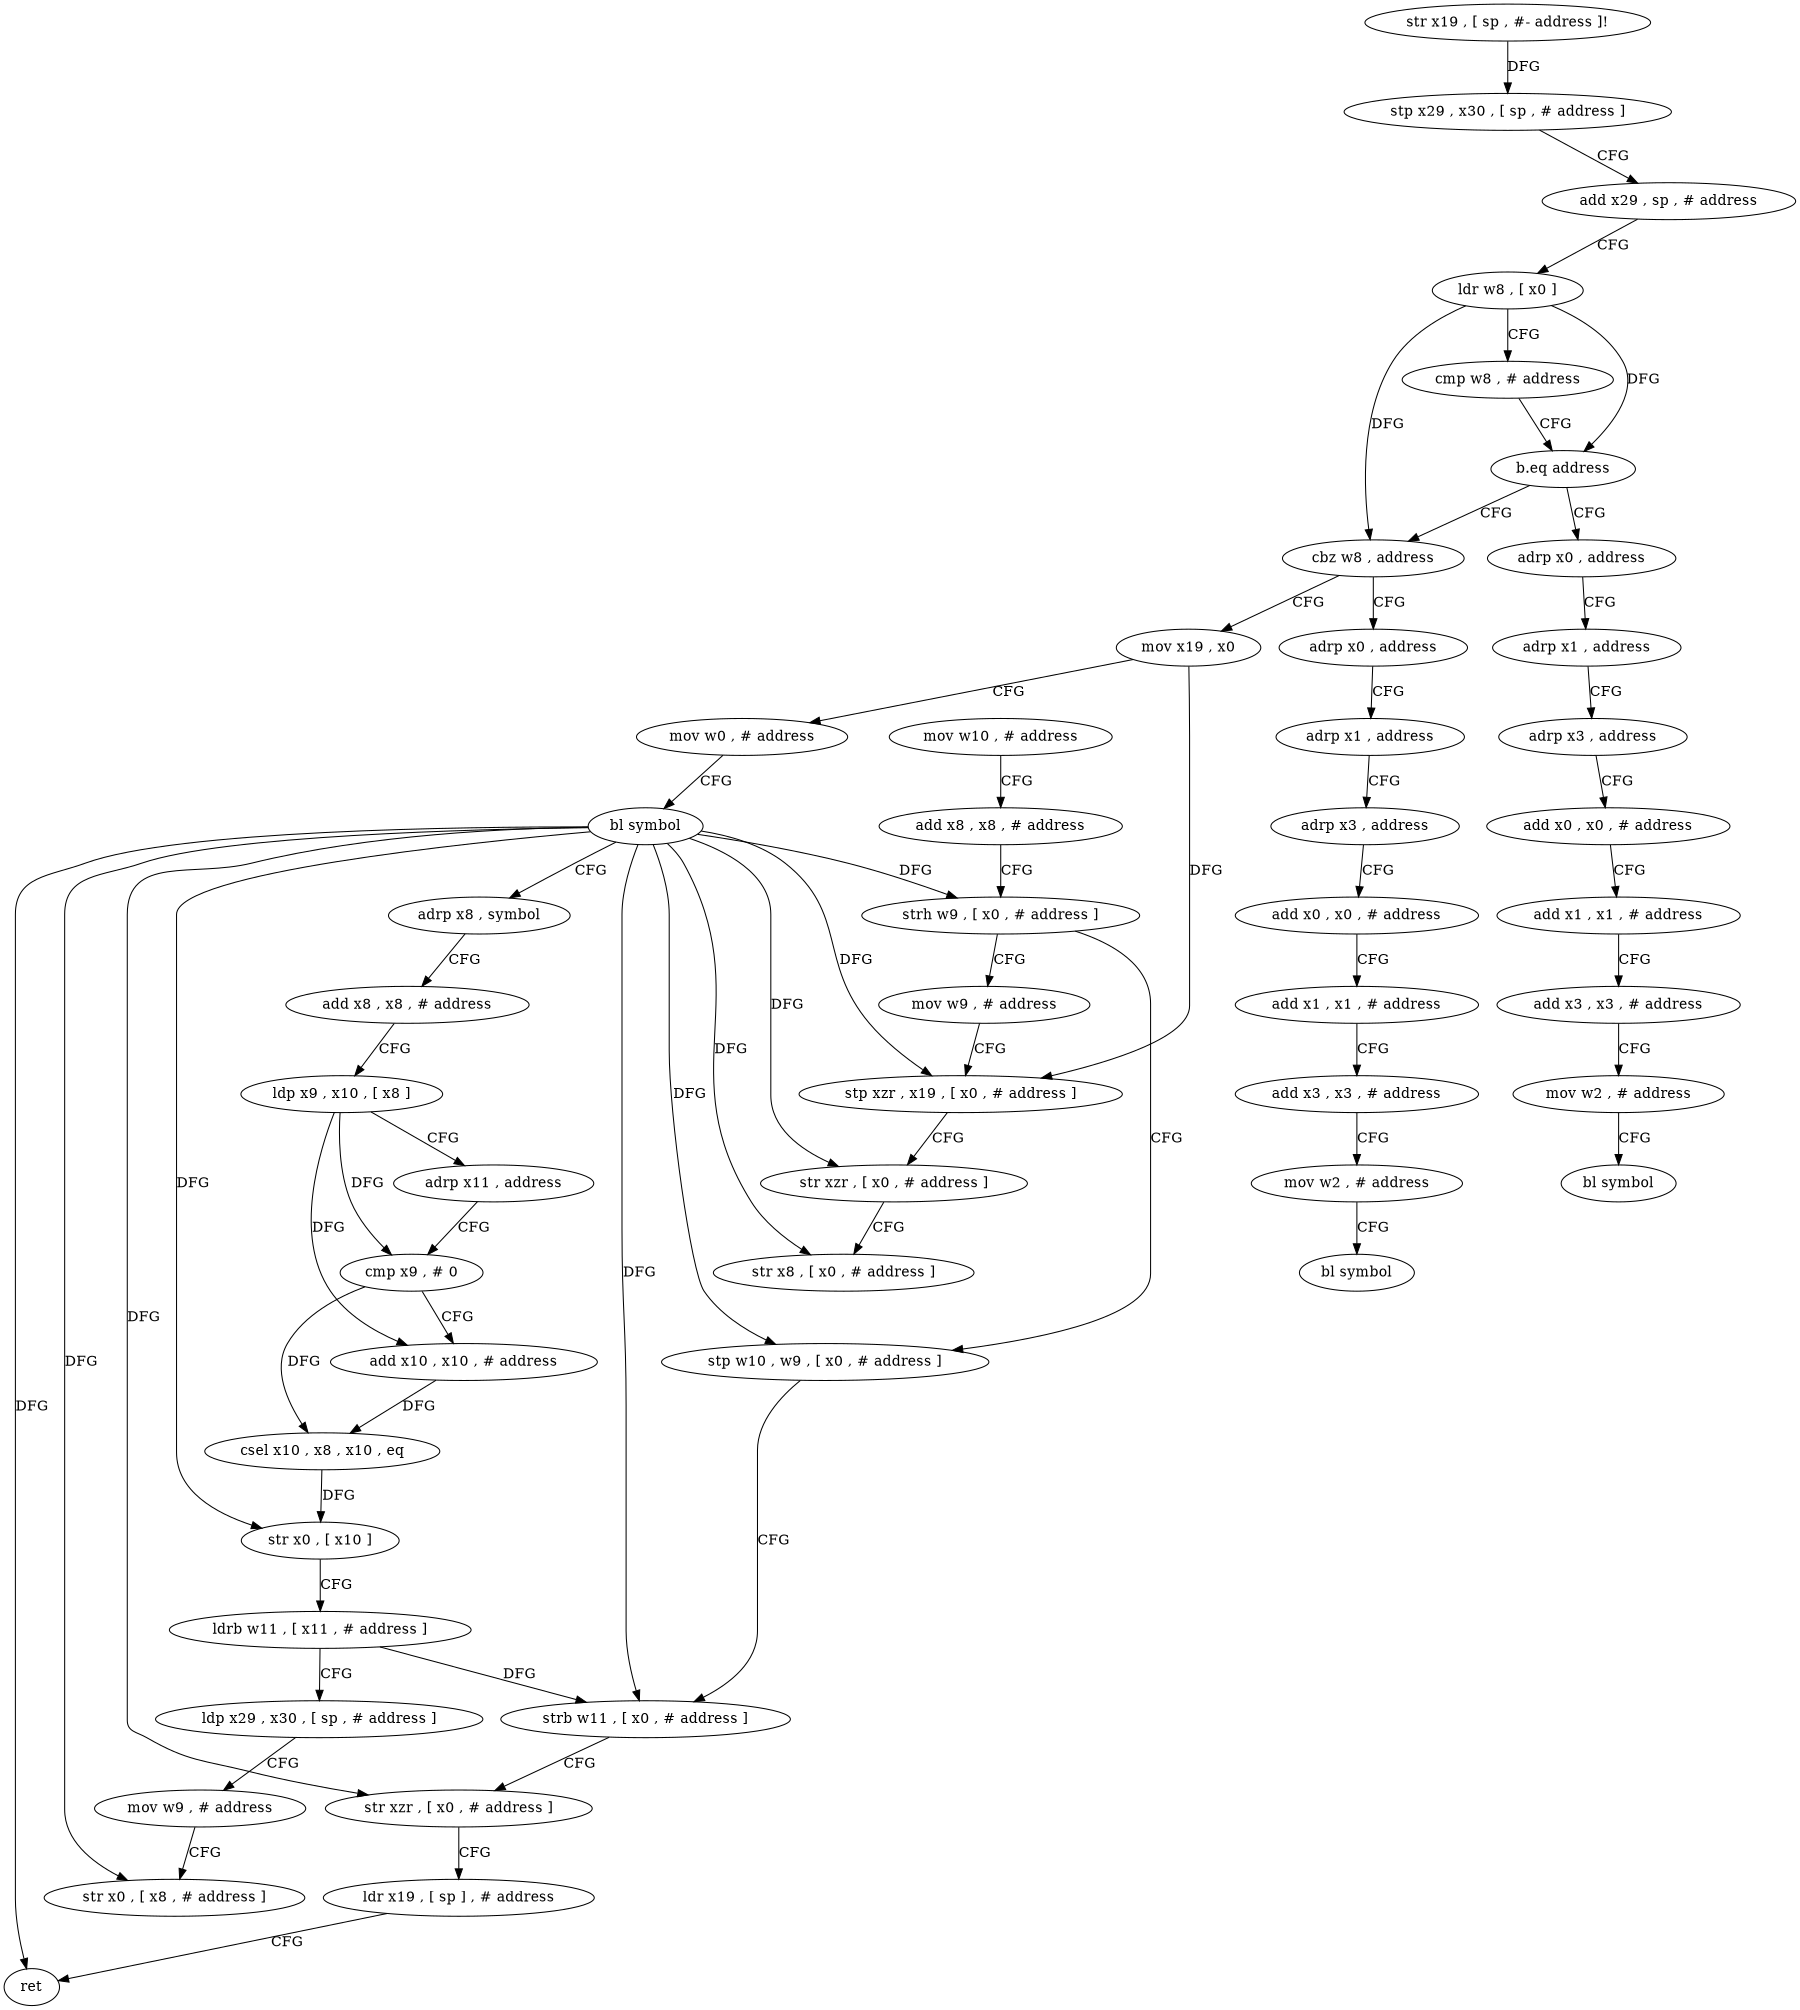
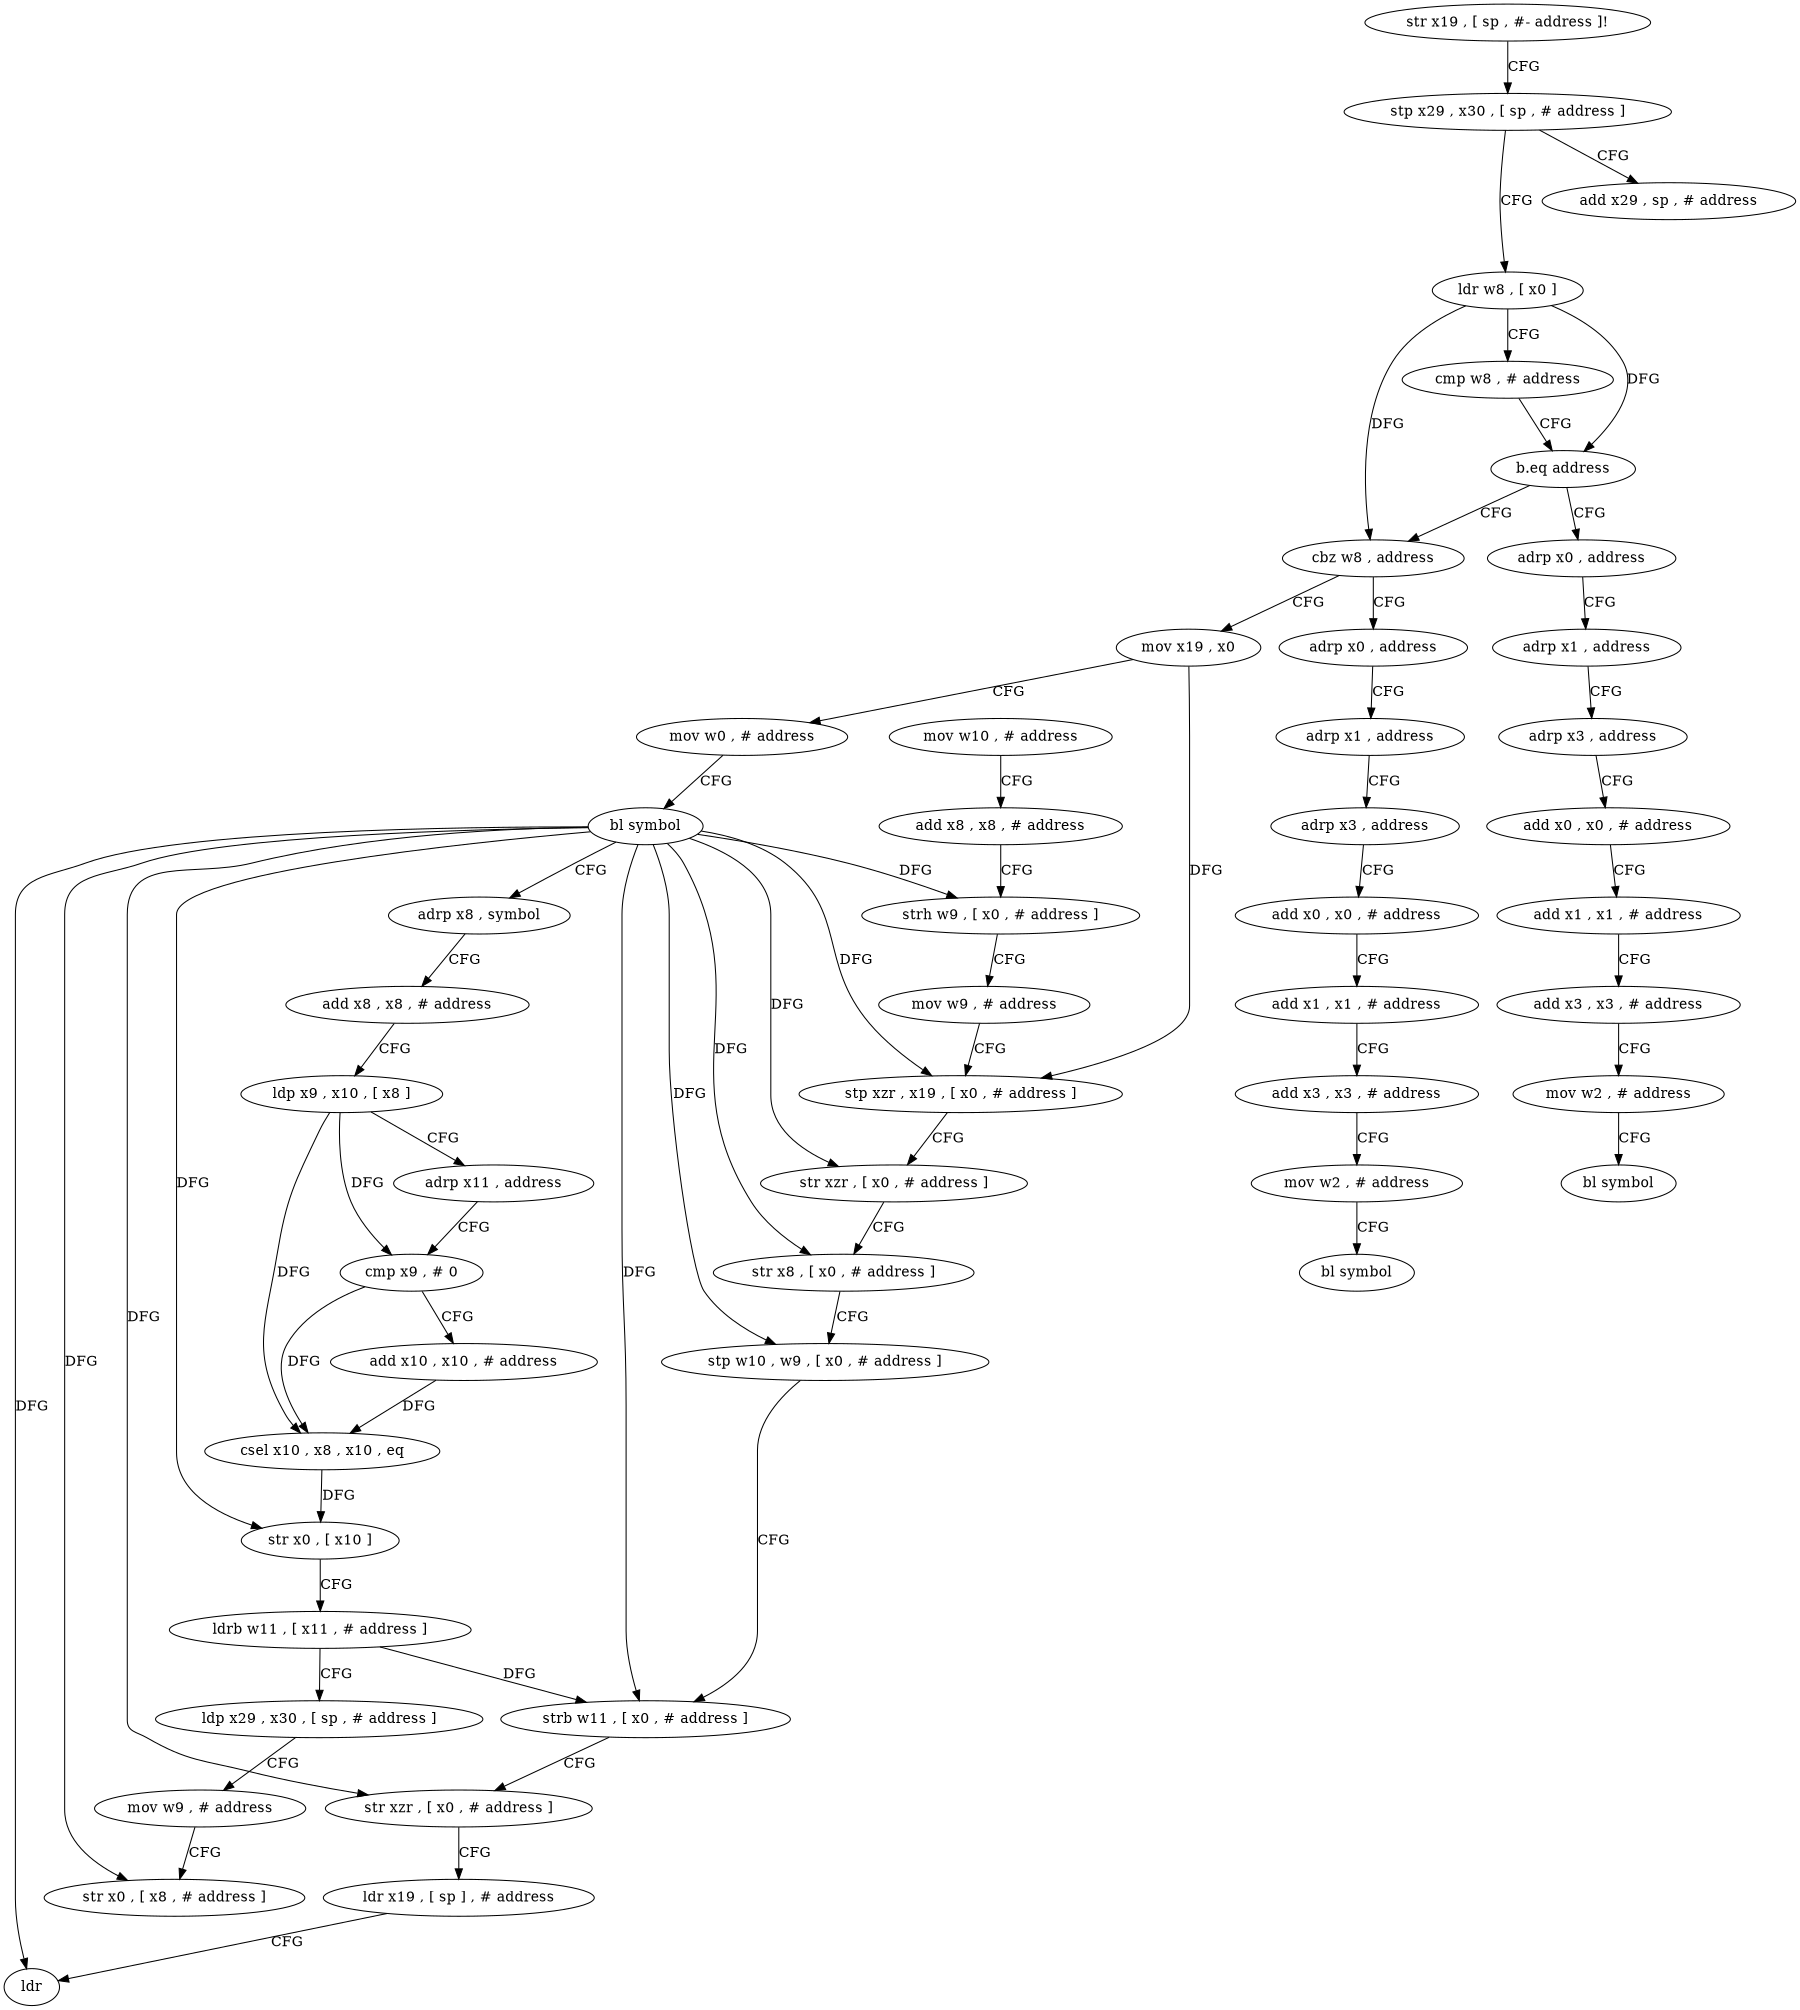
edge "str x19 , [ sp , #- address ]!" -> "stp x29 , x30 , [ sp , # address ]": label "DFG" -> "CFG"
edge "add x29 , sp , # address" -> "ldr w8 , [ x0 ]": now "stp x29 , x30 , [ sp , # address ]" -> "ldr w8 , [ x0 ]"
edge "strh w9 , [ x0 , # address ]" -> "stp w10 , w9 , [ x0 , # address ]": now "str x8 , [ x0 , # address ]" -> "stp w10 , w9 , [ x0 , # address ]"
edge "ldp x9 , x10 , [ x8 ]" -> "add x10 , x10 , # address": now "ldp x9 , x10 , [ x8 ]" -> "csel x10 , x8 , x10 , eq"
node "ret": label "ret" -> "ldr"
